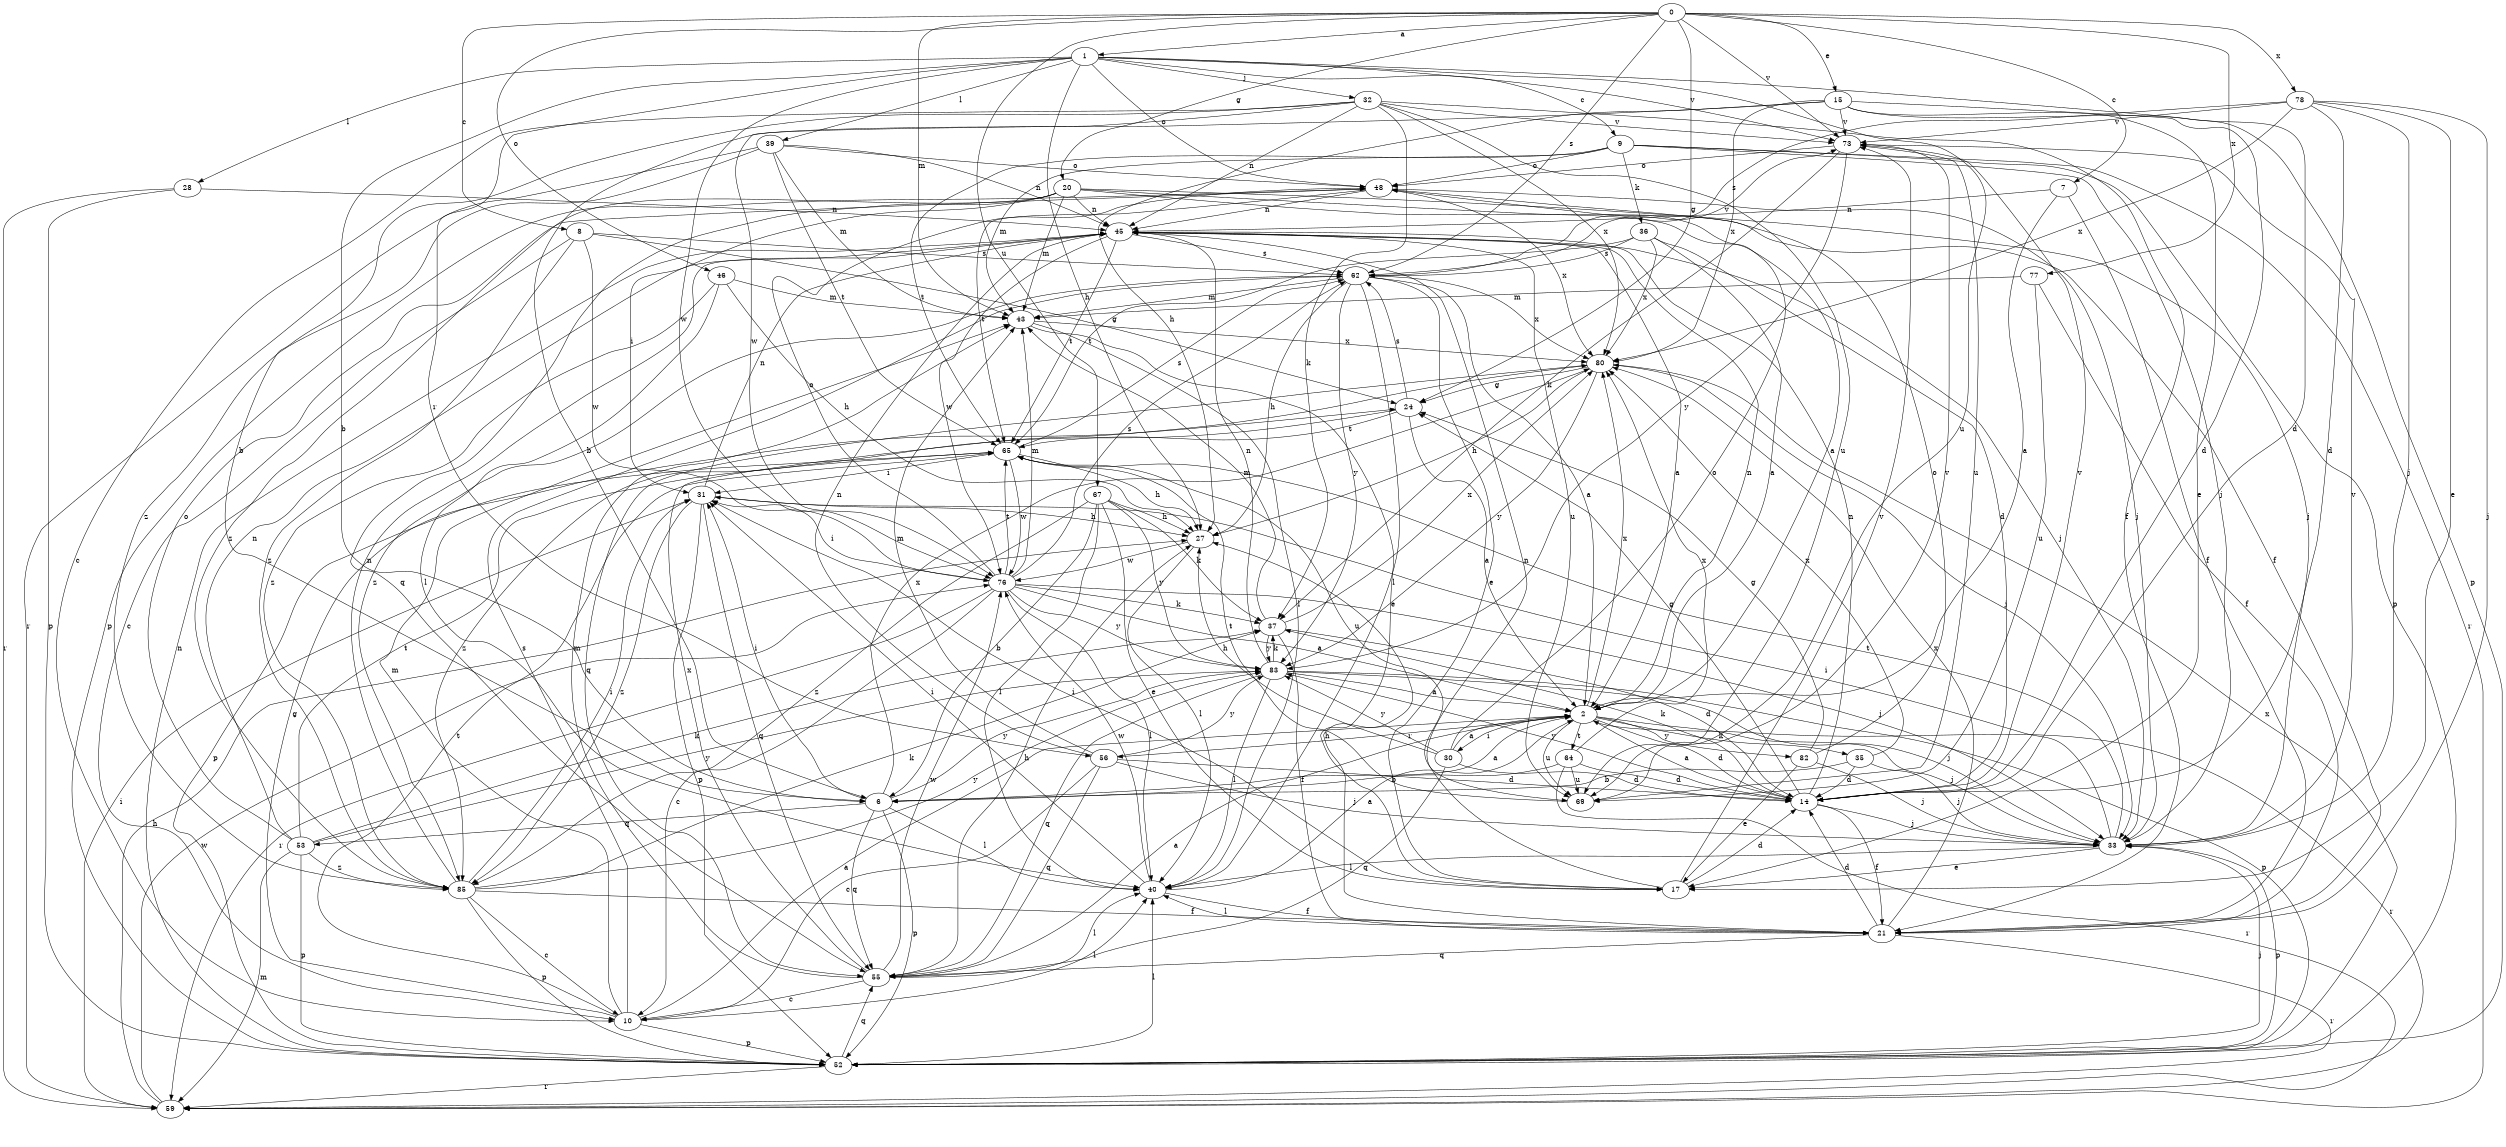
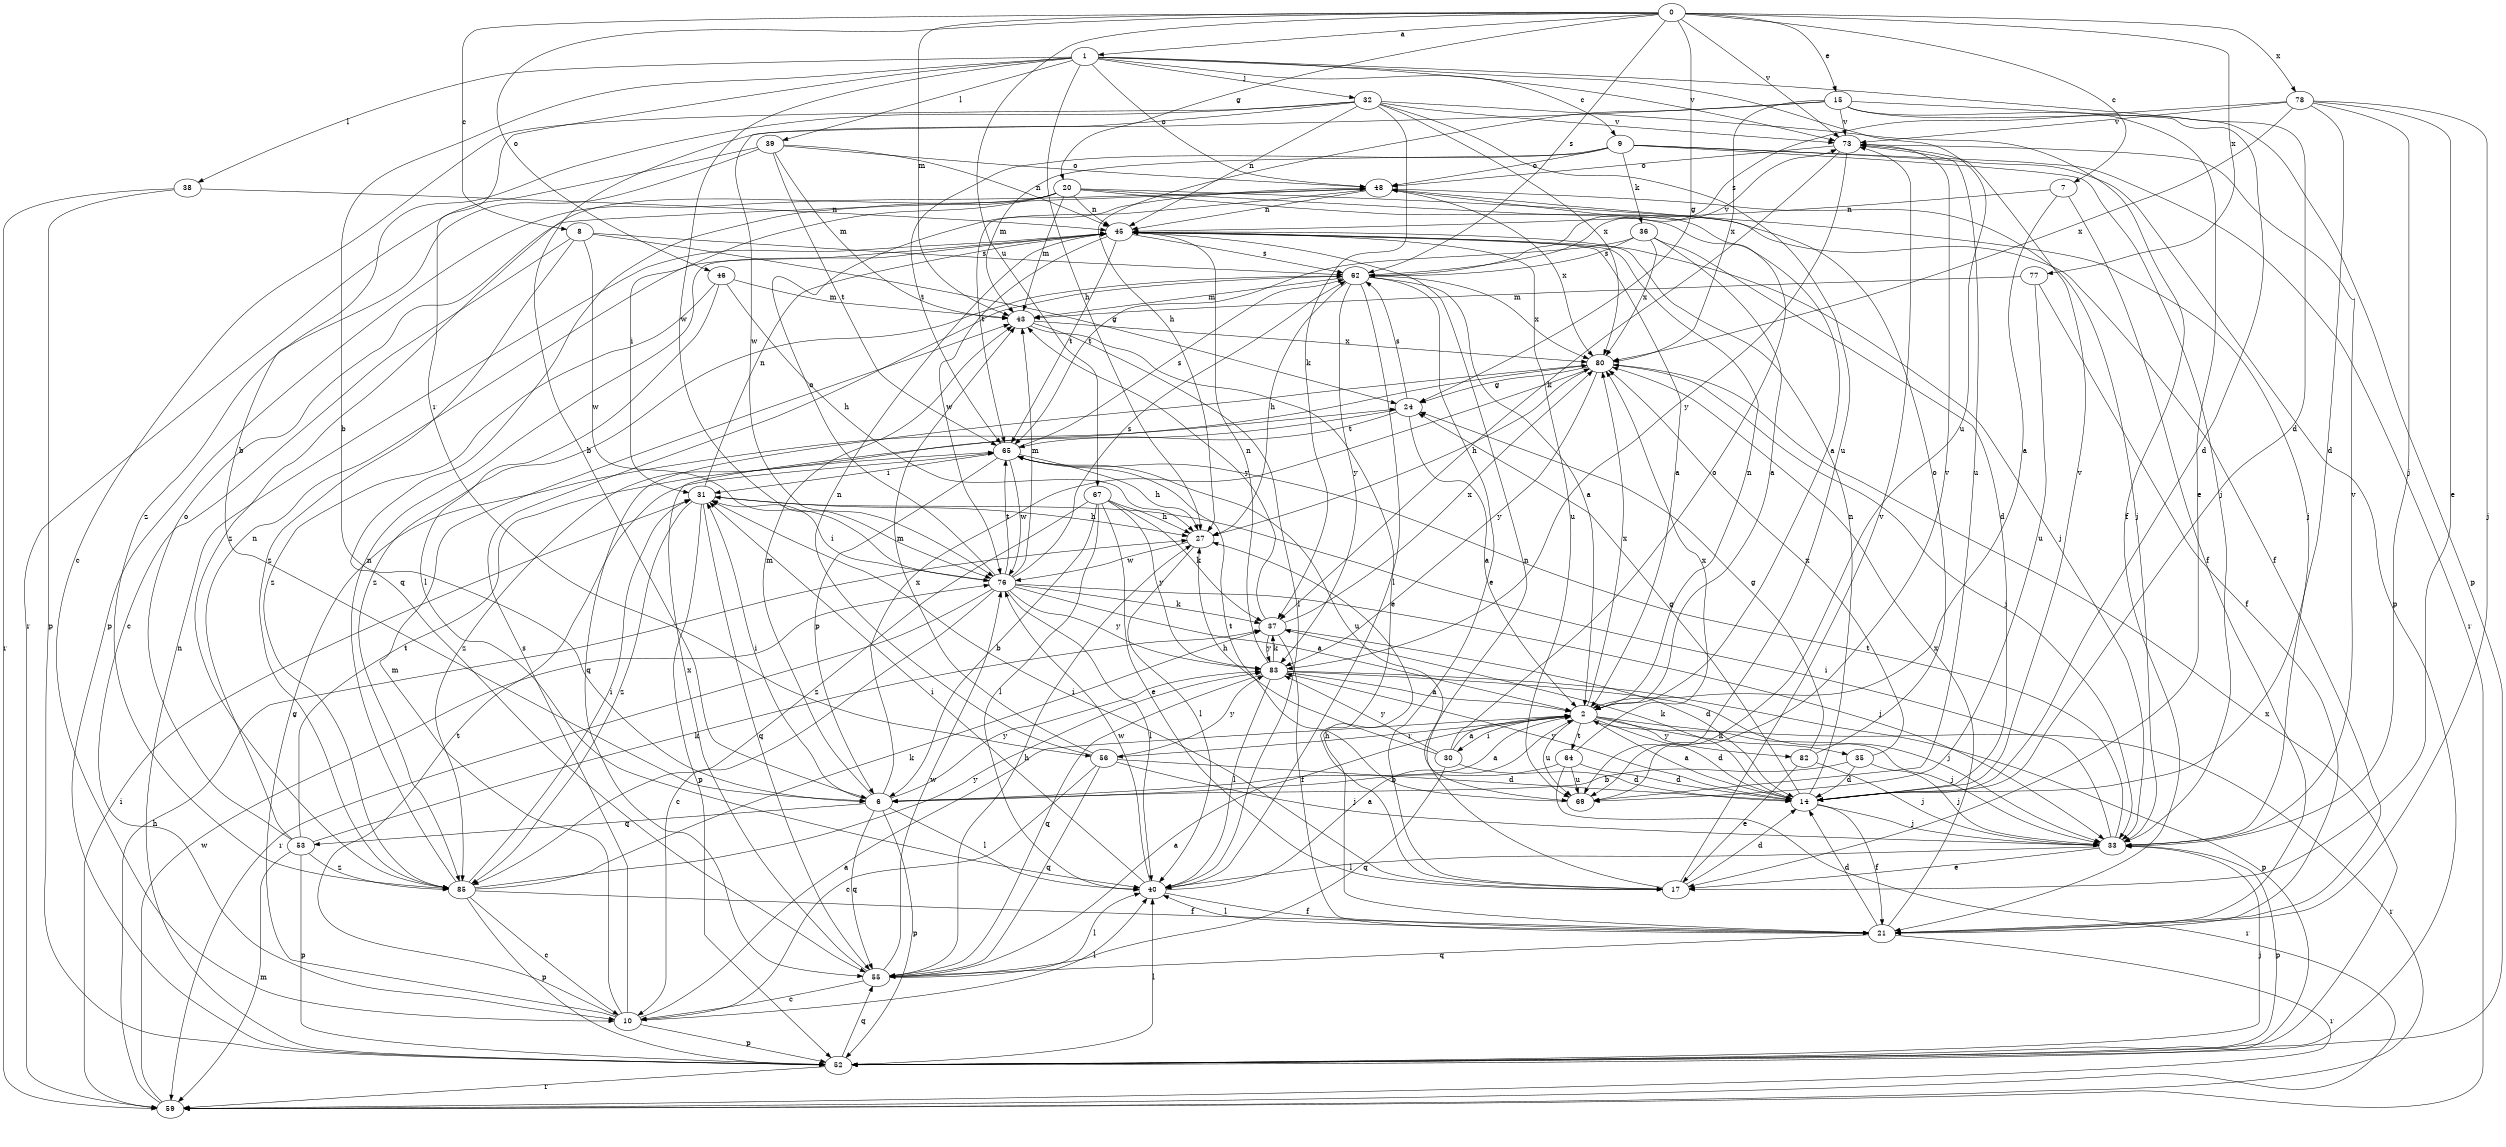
node "28": label "28" -> "38"
edge "37" -> "43": label "m" -> "y"
edge "55" -> "43": now "6" -> "43"
edge "53" -> "83": removed, label "y"
edge "65" -> "52": now "65" -> "6"
